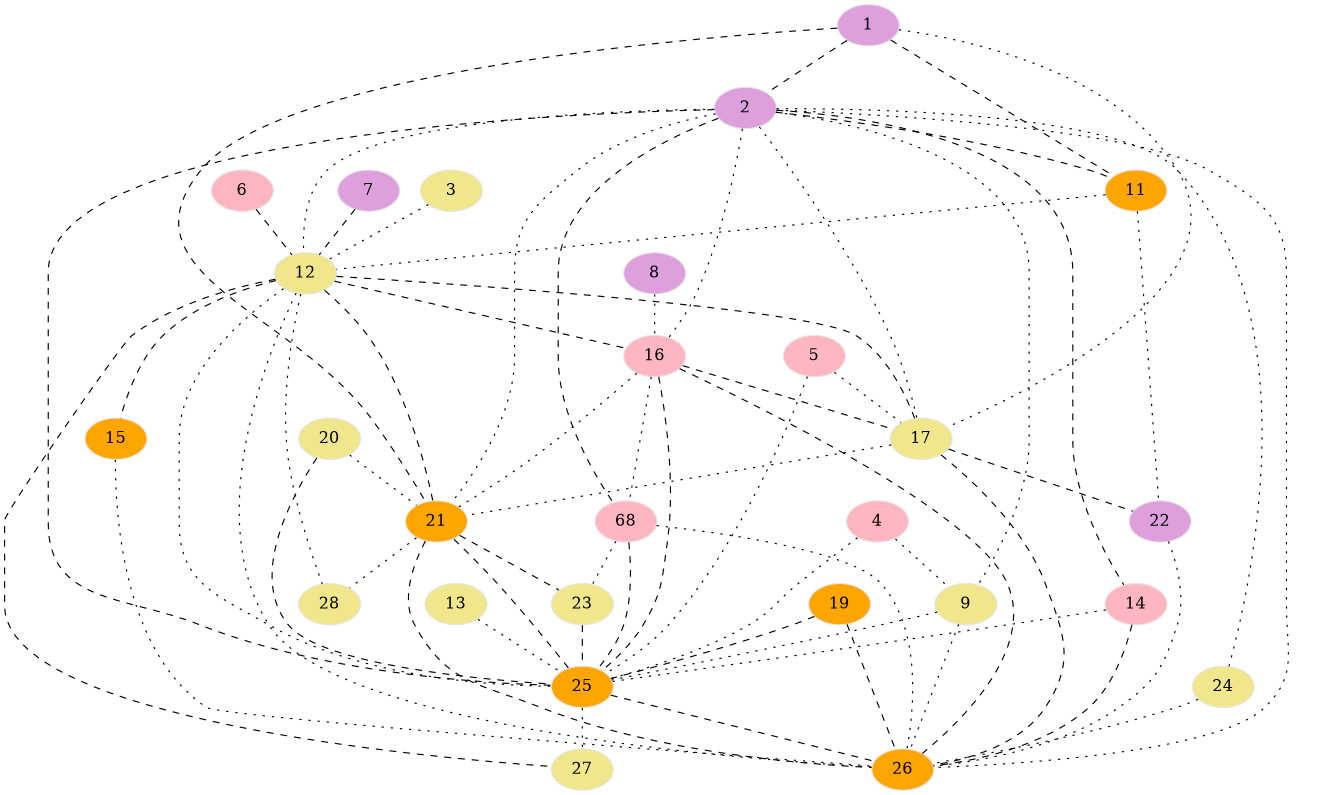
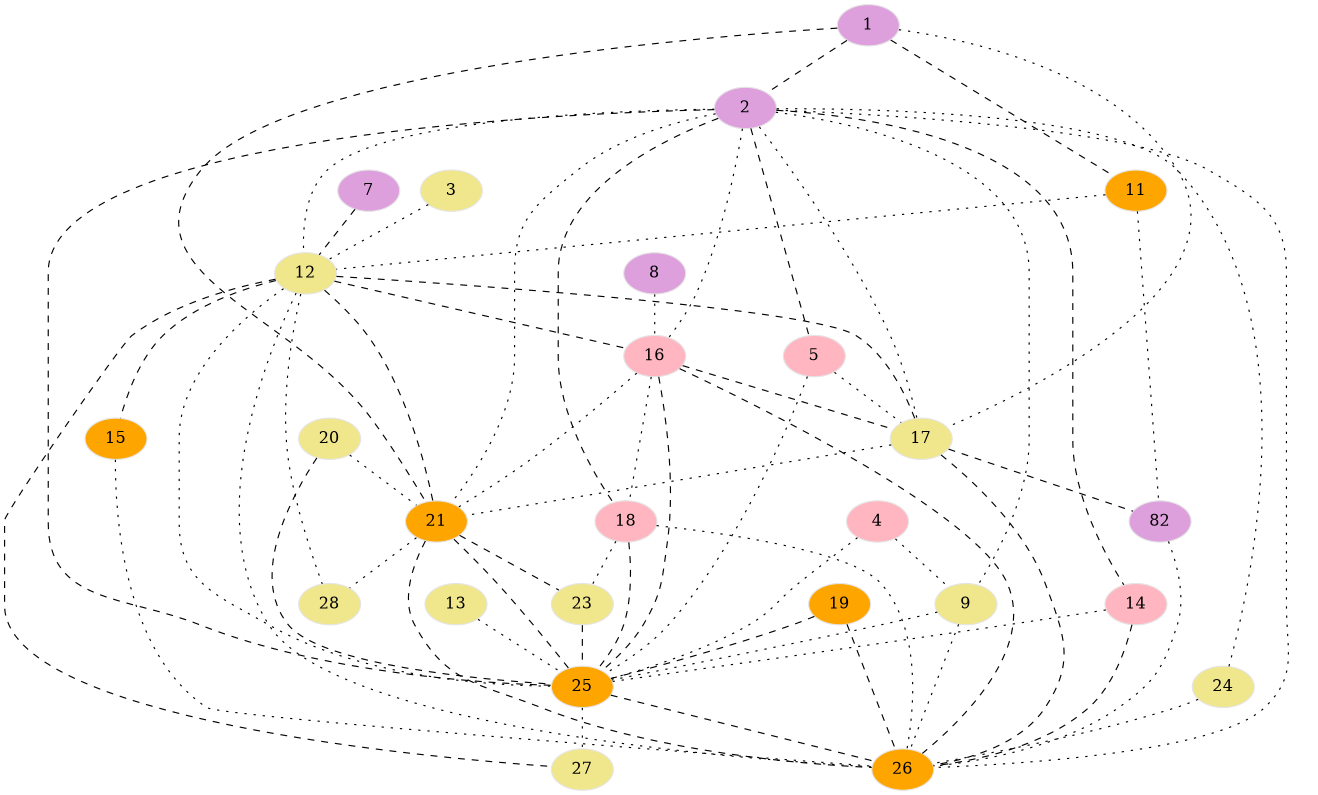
edge "2" -- "11": now "2" -- "5"
node "6": removed
node "68": label "68" -> "18"
node "22": label "22" -> "82"
